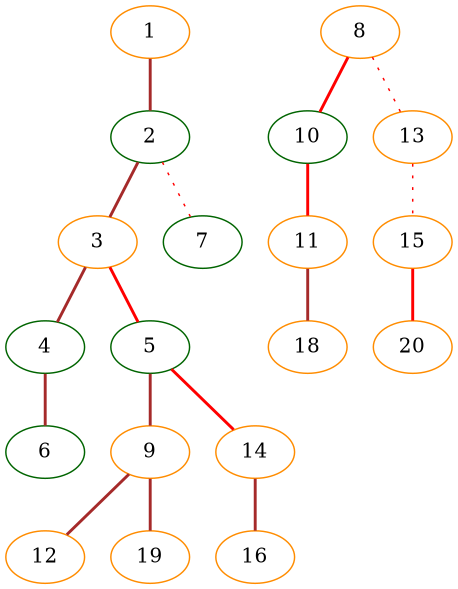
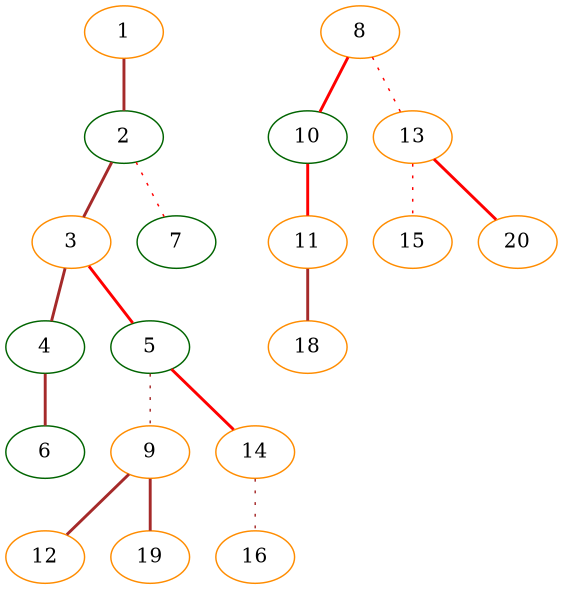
edge "15" -- "20": now "13" -- "20"
edge "5" -- "9": style bold -> dotted
edge "14" -- "16": style bold -> dotted
